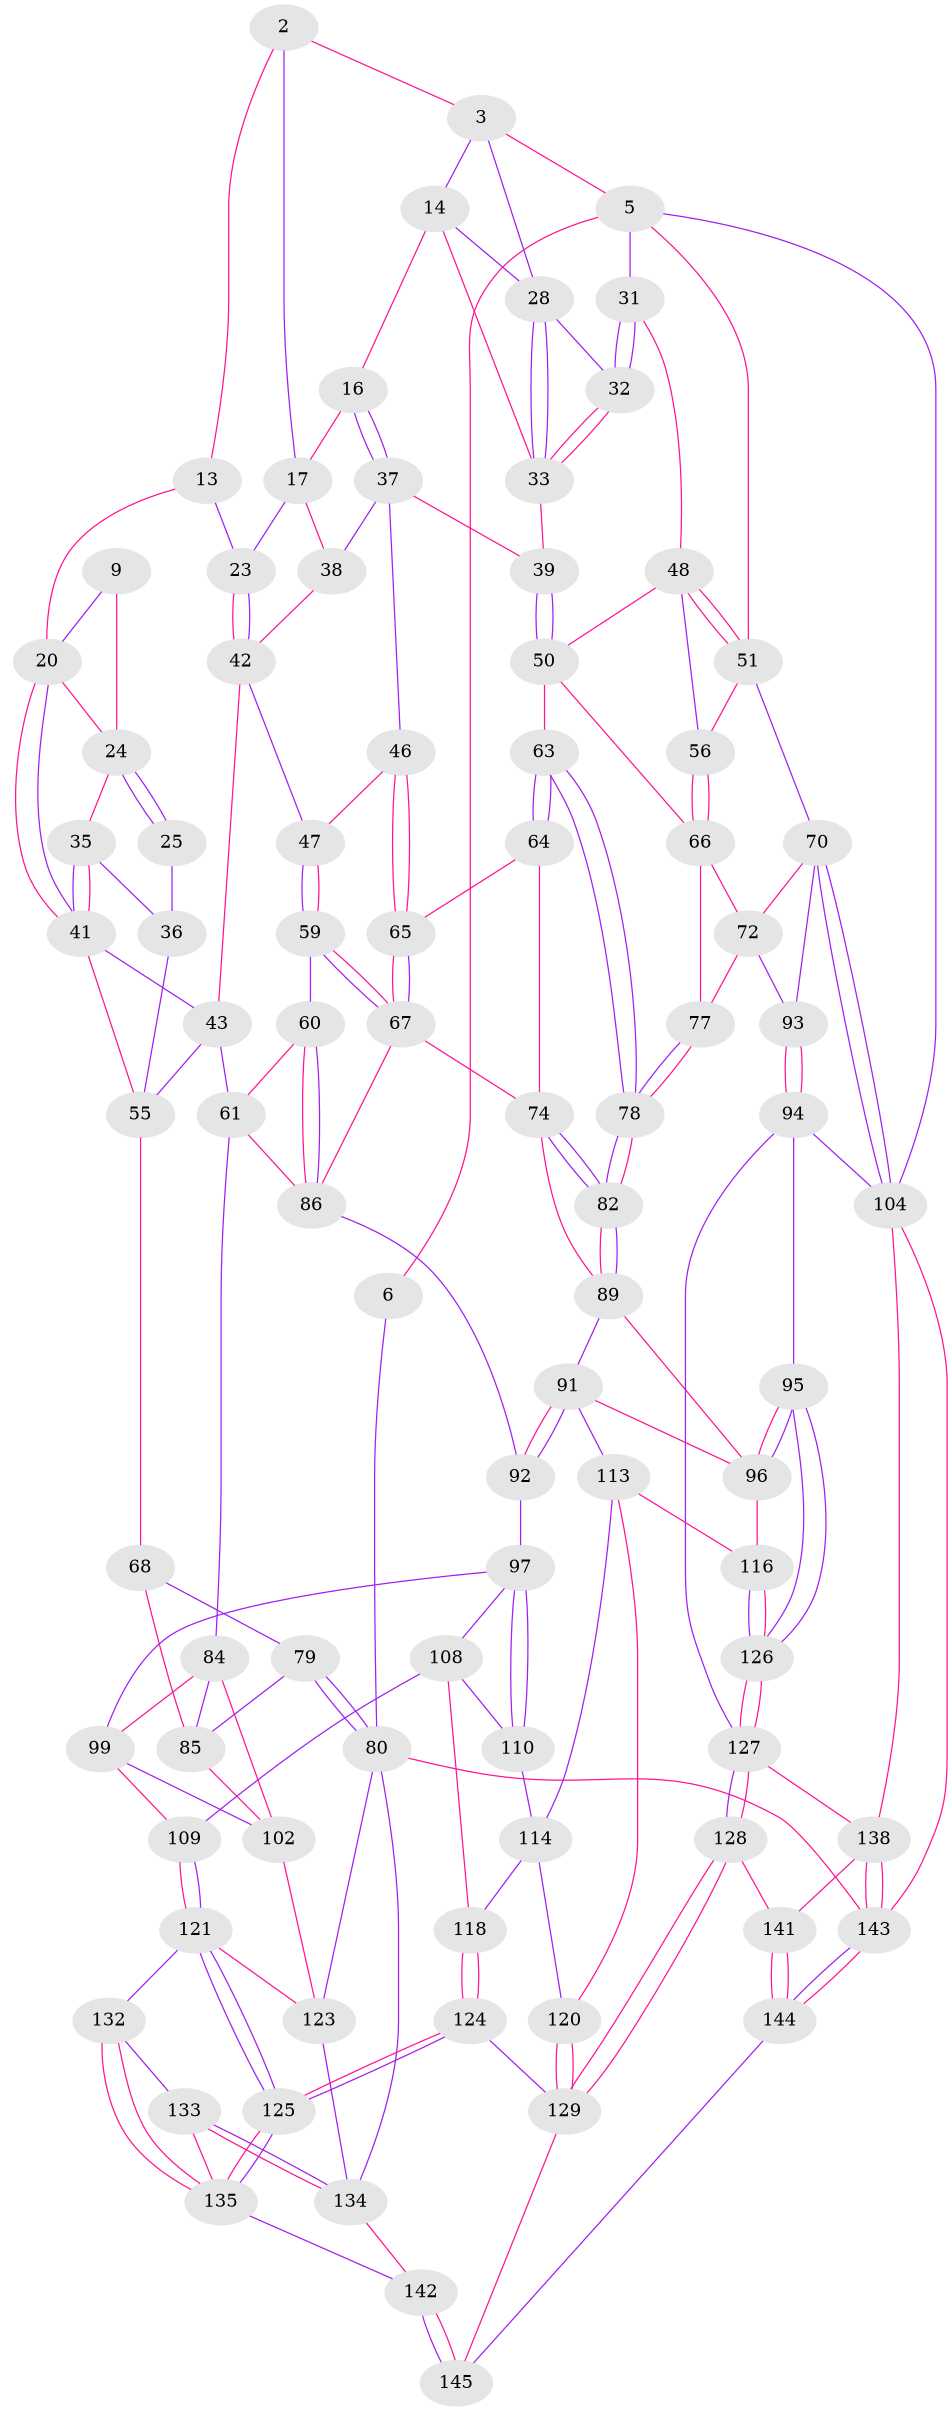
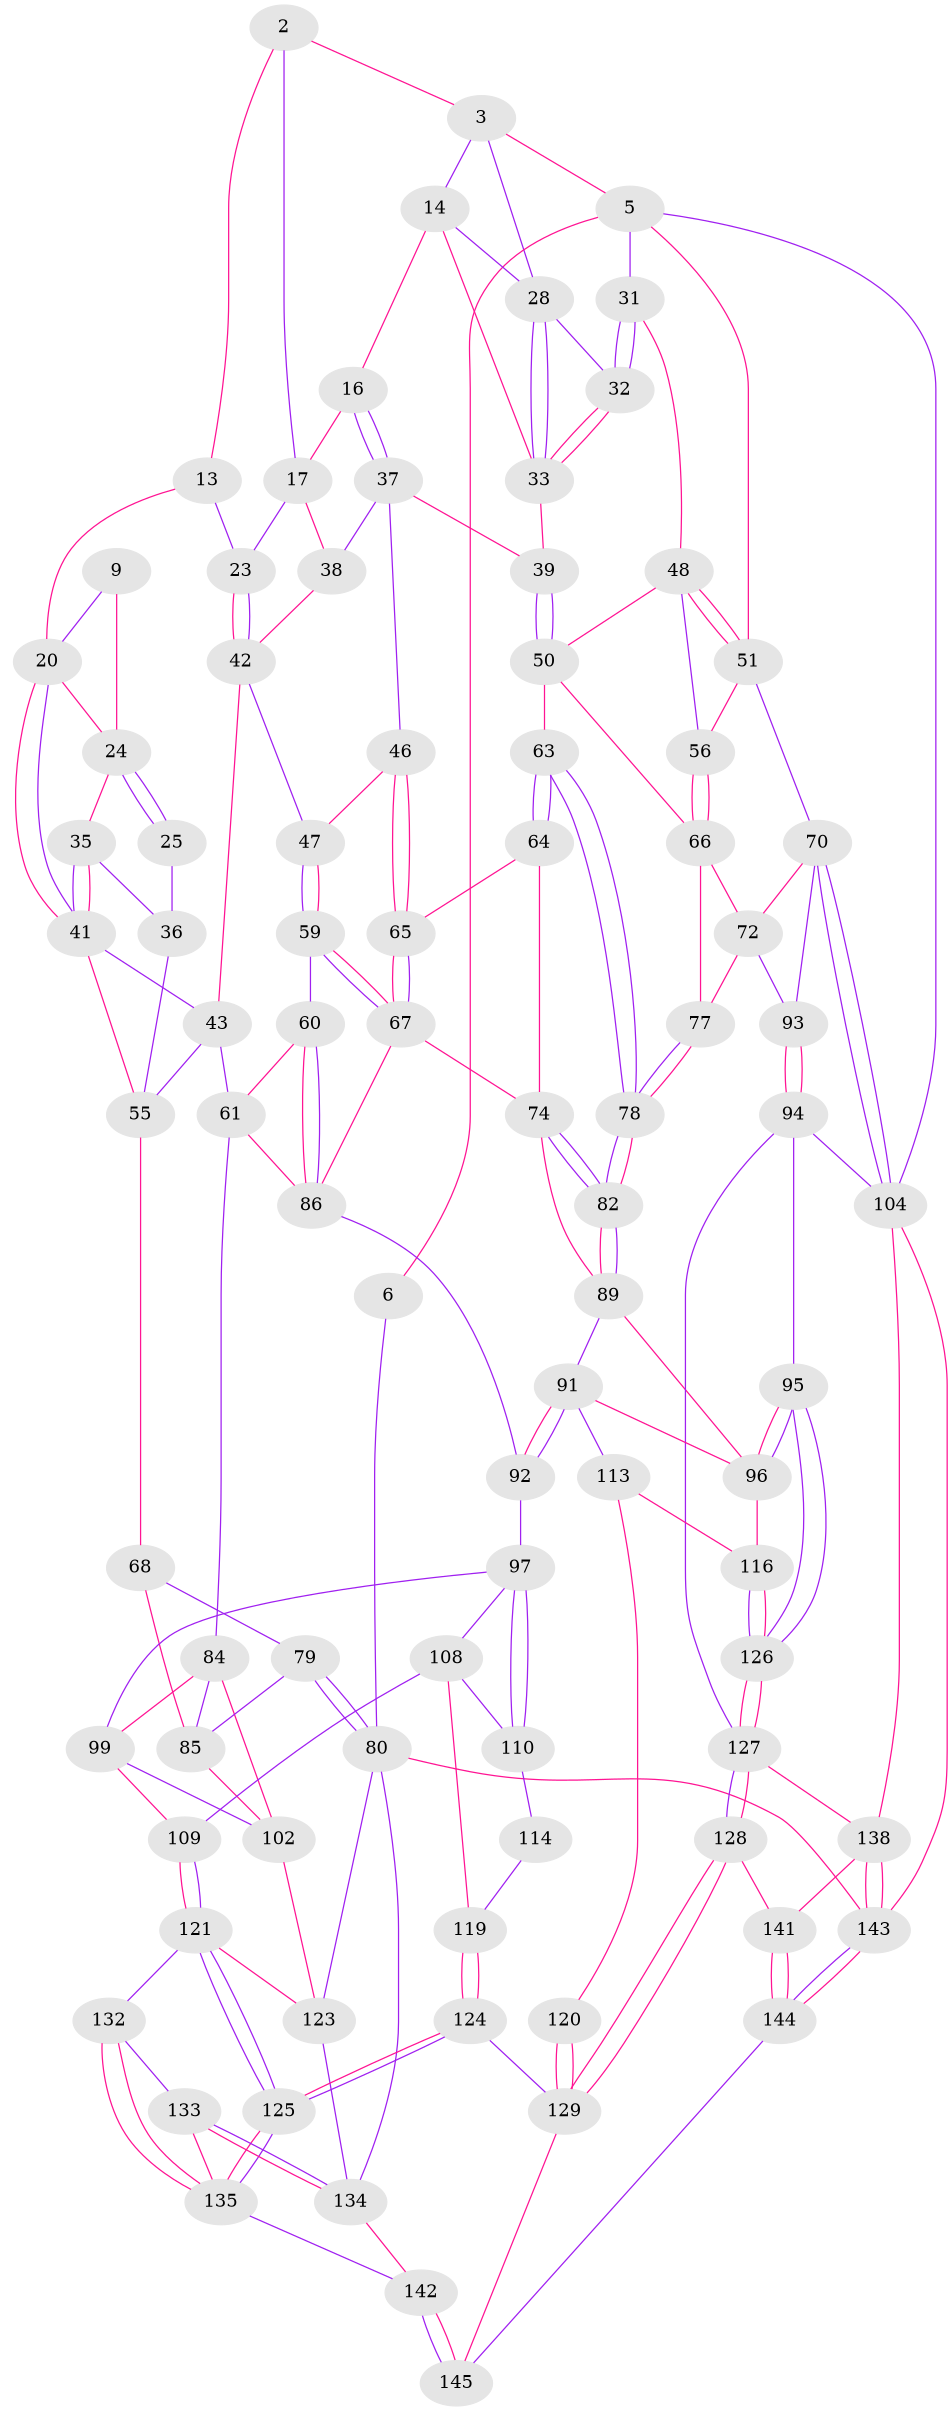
edge "113" -- "114": removed
node "118": label "118" -> "119"
edge "114" -- "120": removed
